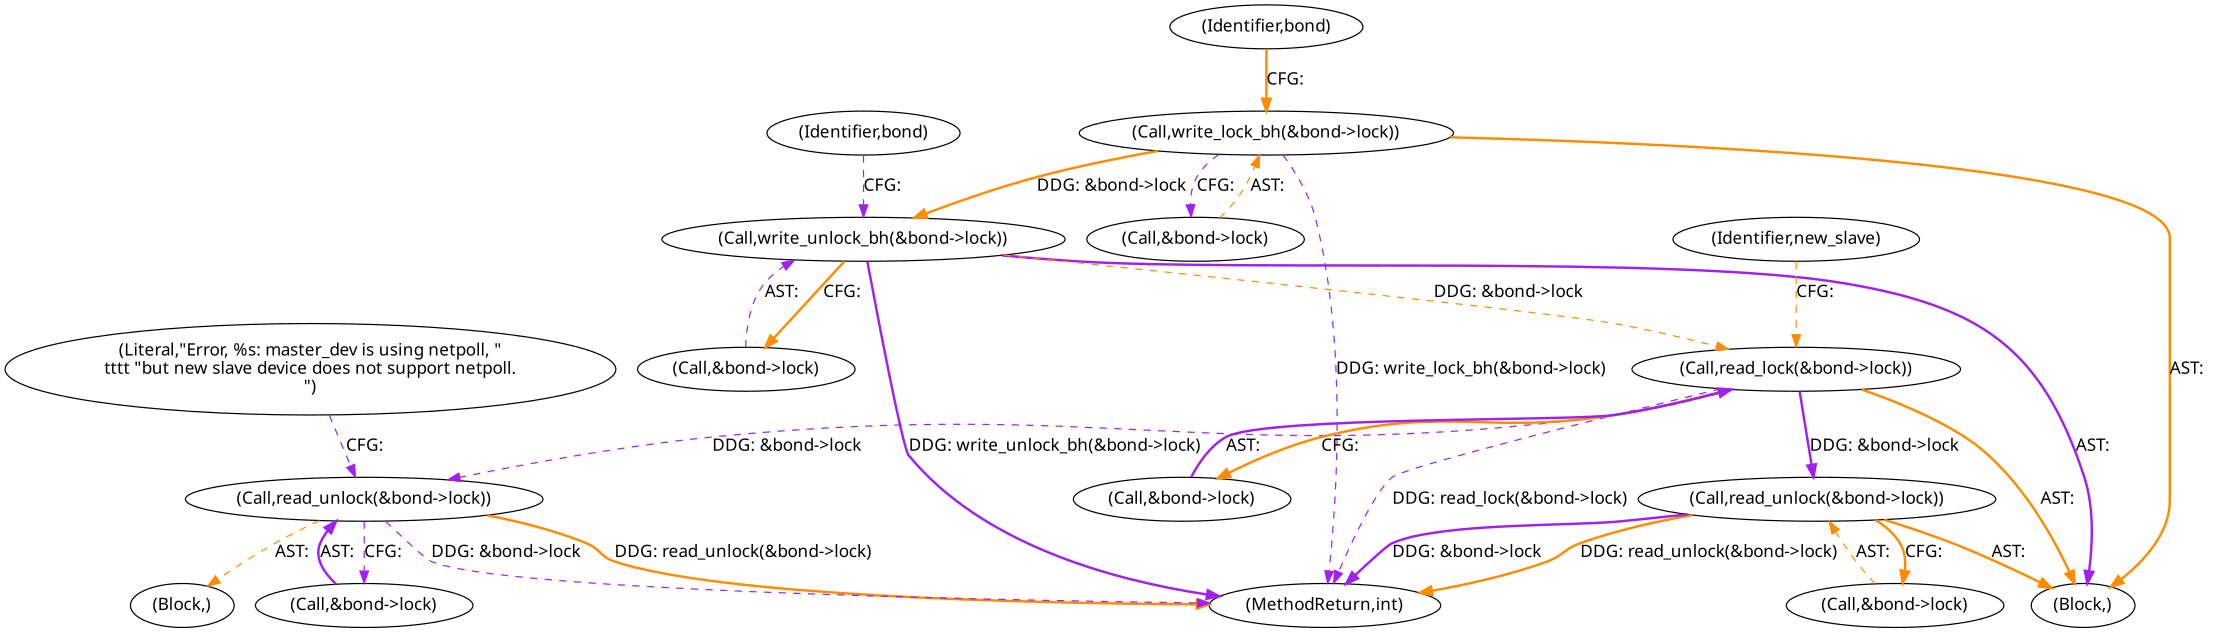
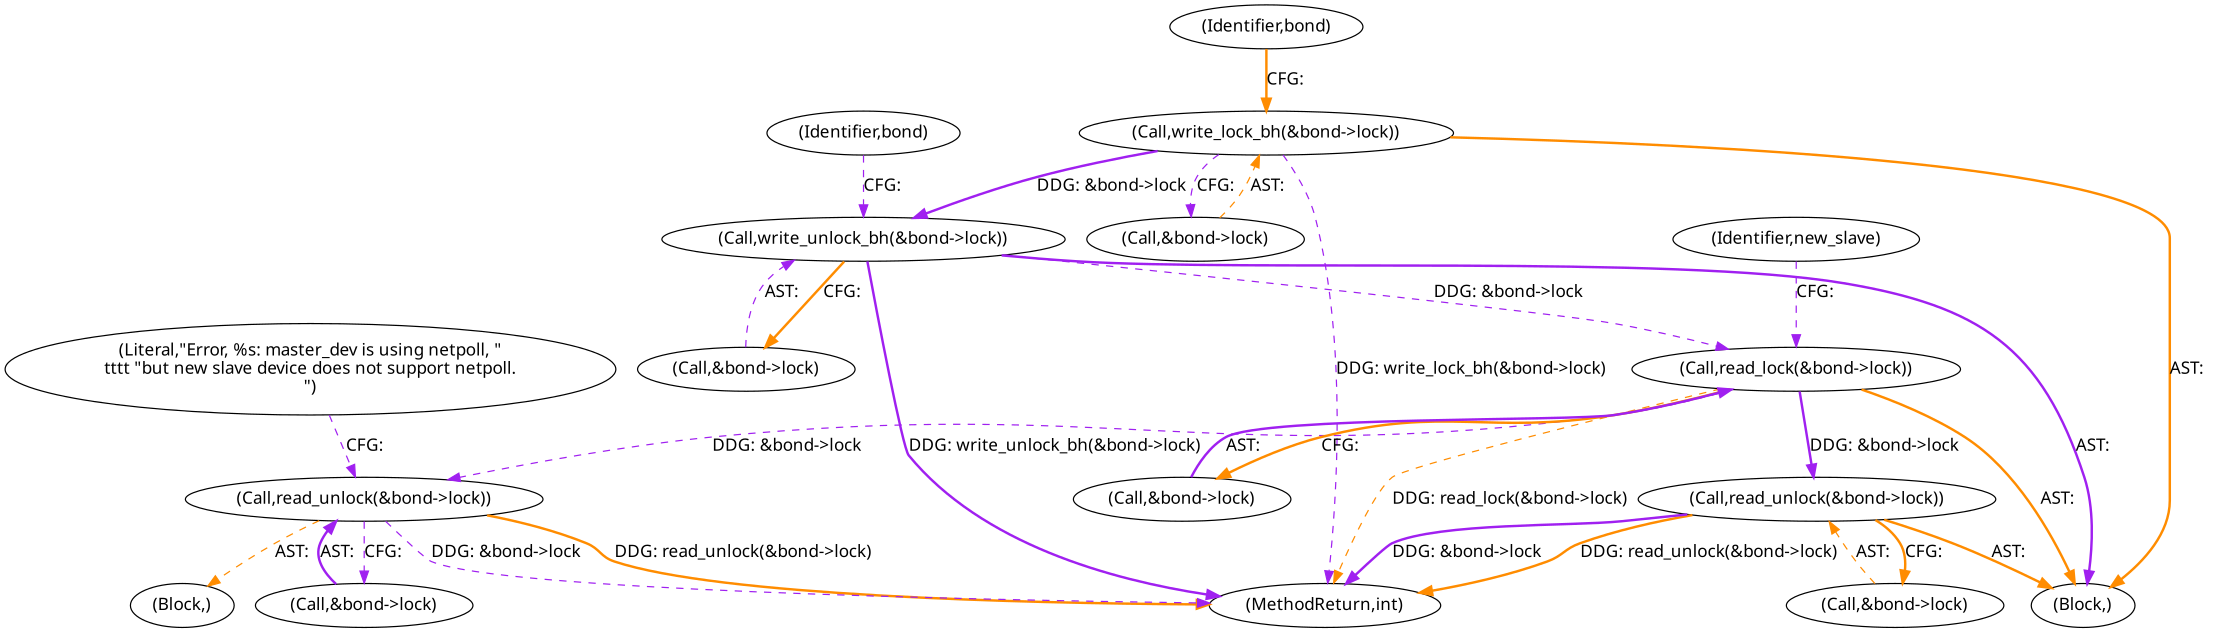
edge "(Call,write_lock_bh(&bond->lock))" -> "(Call,write_unlock_bh(&bond->lock))": color darkorange -> purple
edge "(Call,write_unlock_bh(&bond->lock))" -> "(Call,read_lock(&bond->lock))": color darkorange -> purple
edge "(Identifier,new_slave)" -> "(Call,read_lock(&bond->lock))": color darkorange -> purple
edge "(Call,read_lock(&bond->lock))" -> "(MethodReturn,int)": color purple -> darkorange
